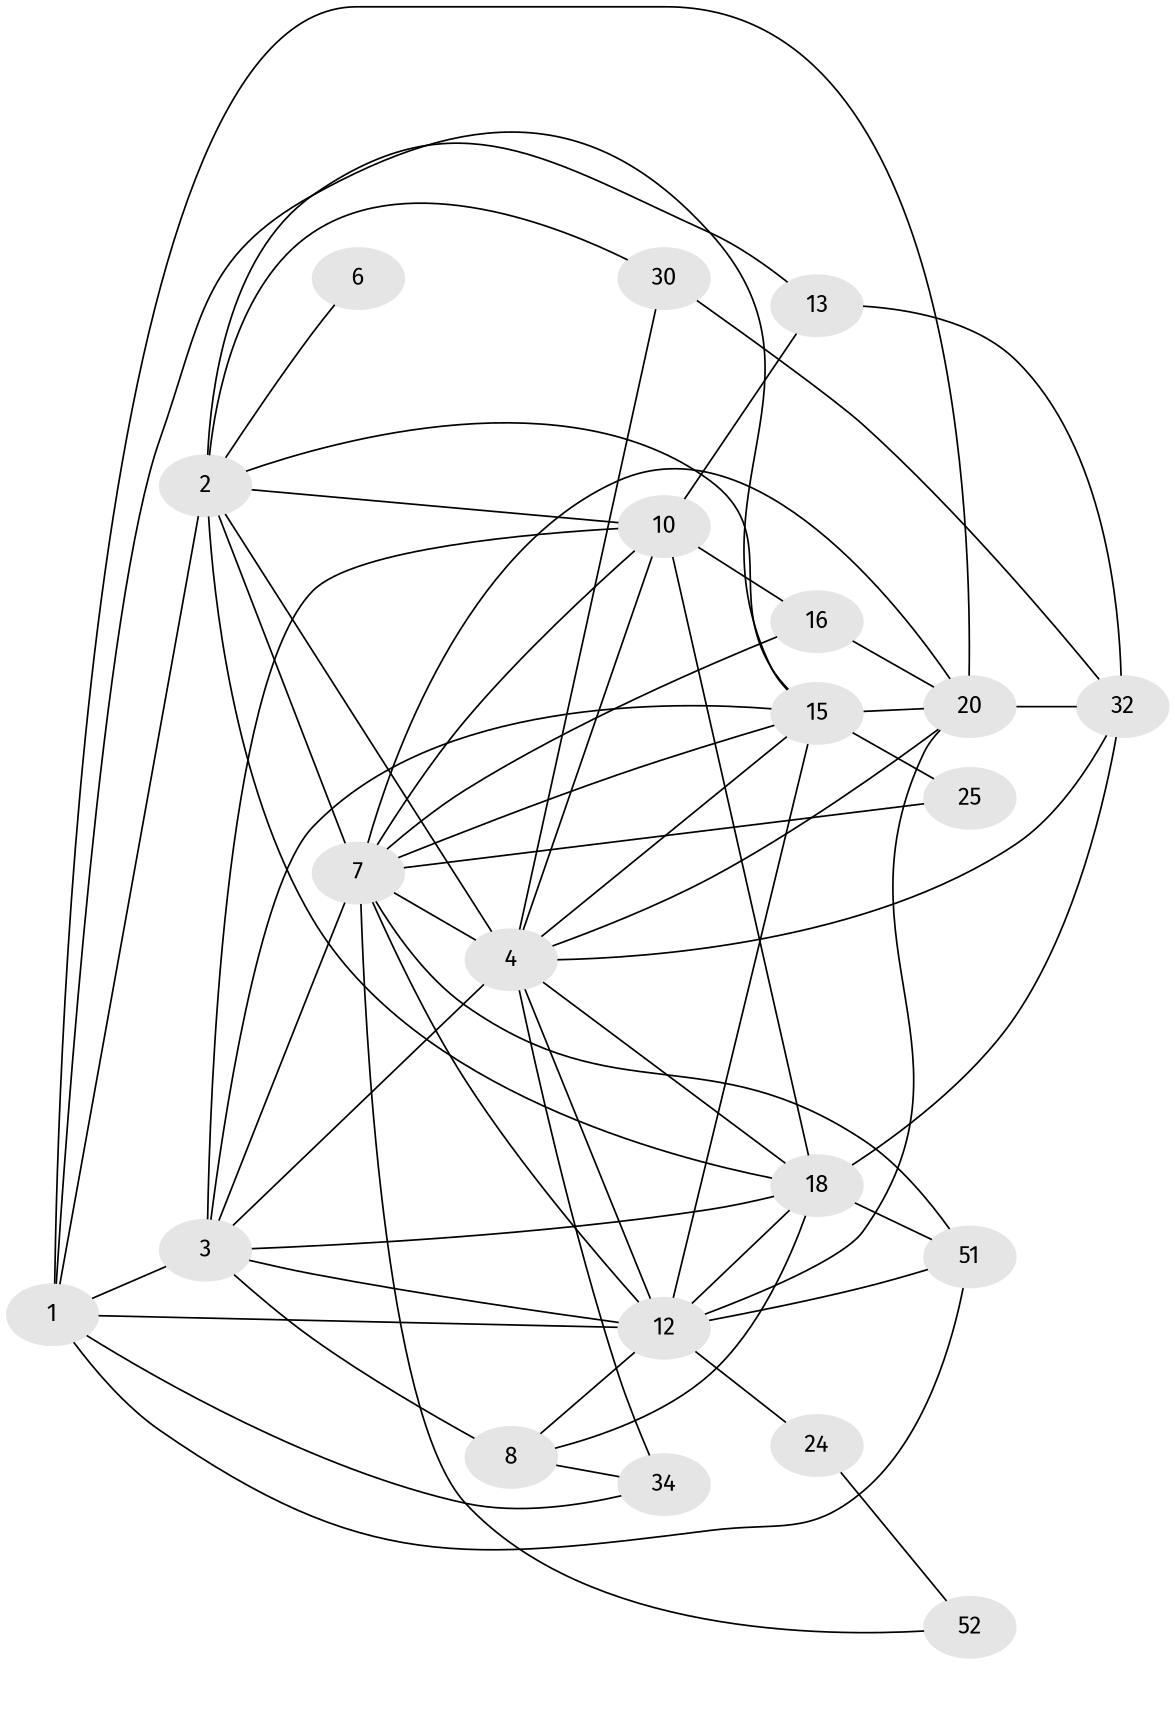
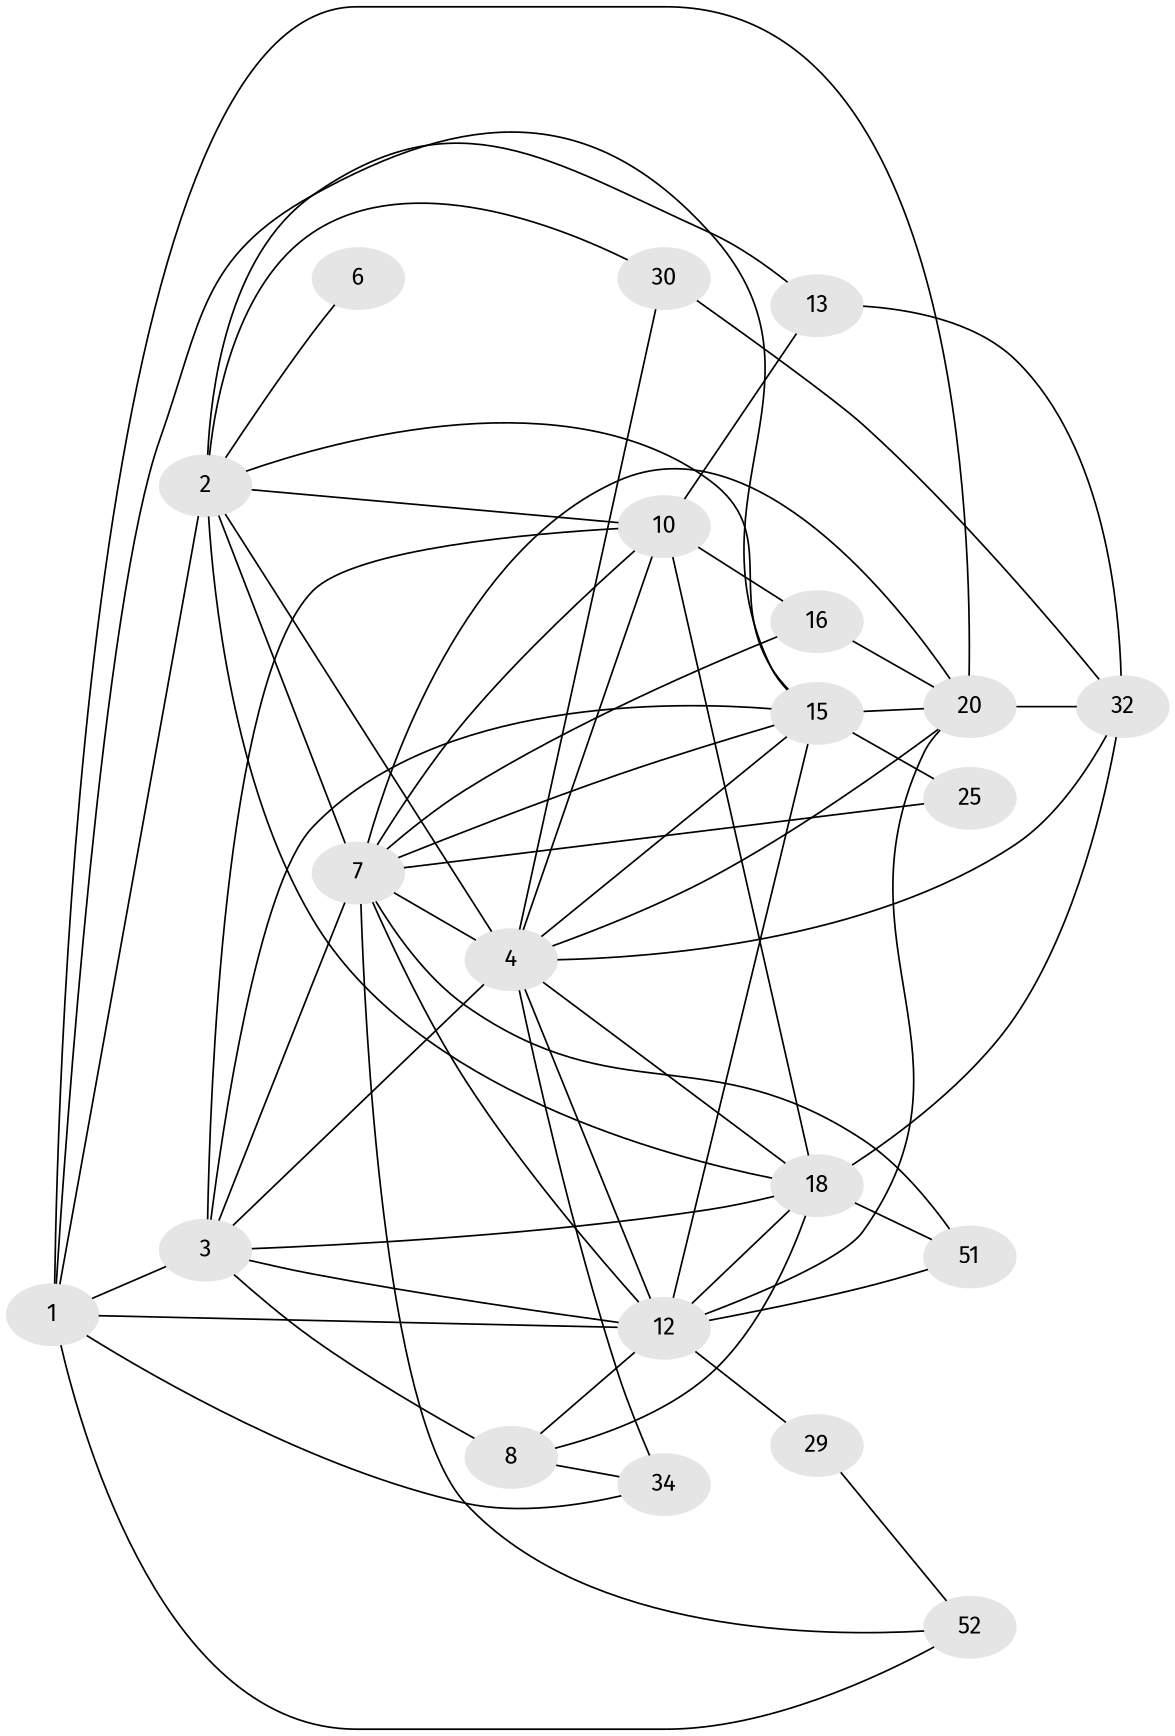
node "24": label "24" -> "29"
edge "51" -- "1": now "52" -- "1"
